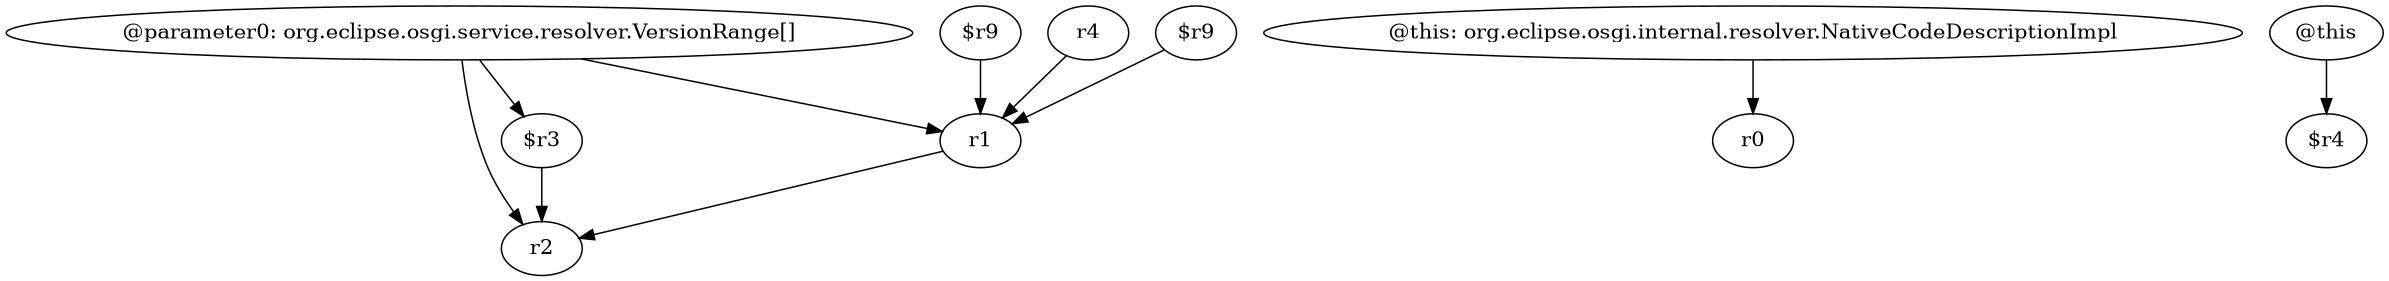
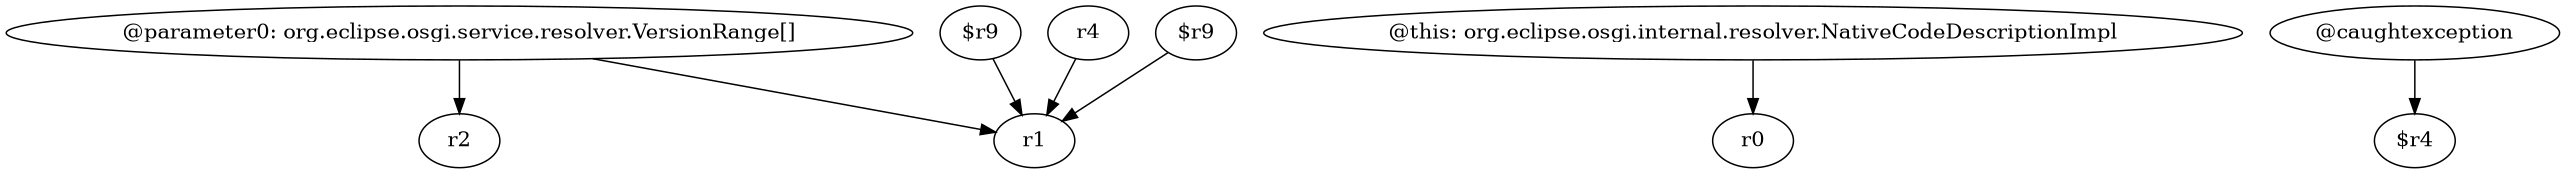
node "@this": label "@this" -> "@caughtexception"
node "$r3": removed
edge "r1" -> "r2": removed
